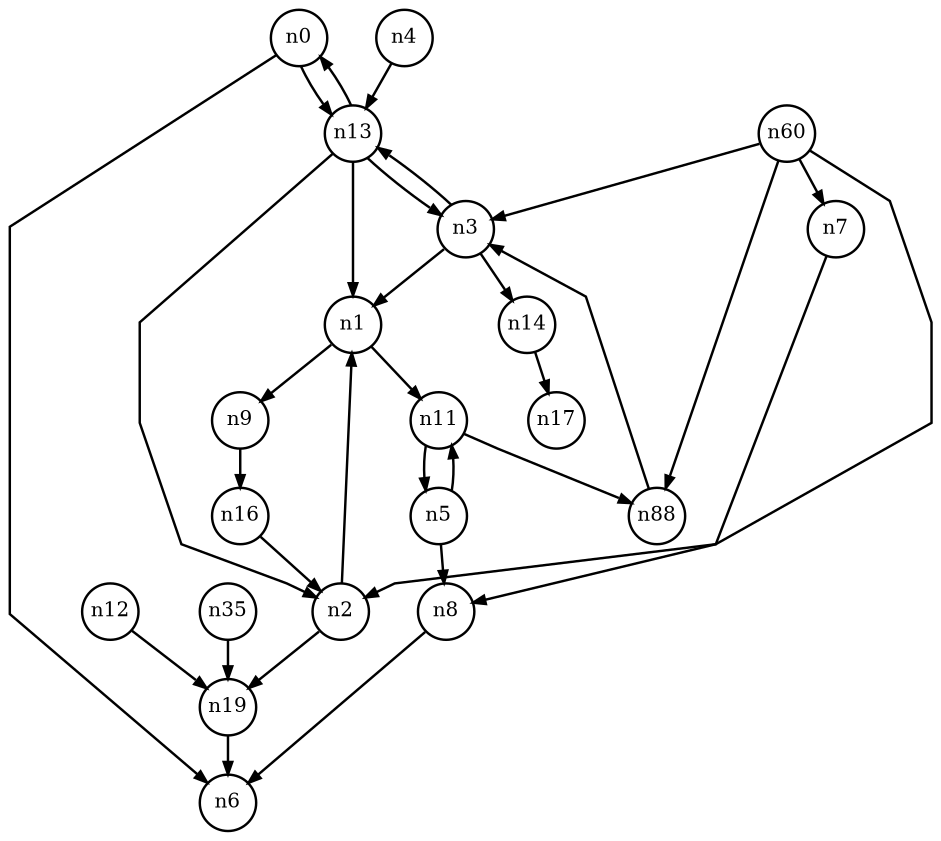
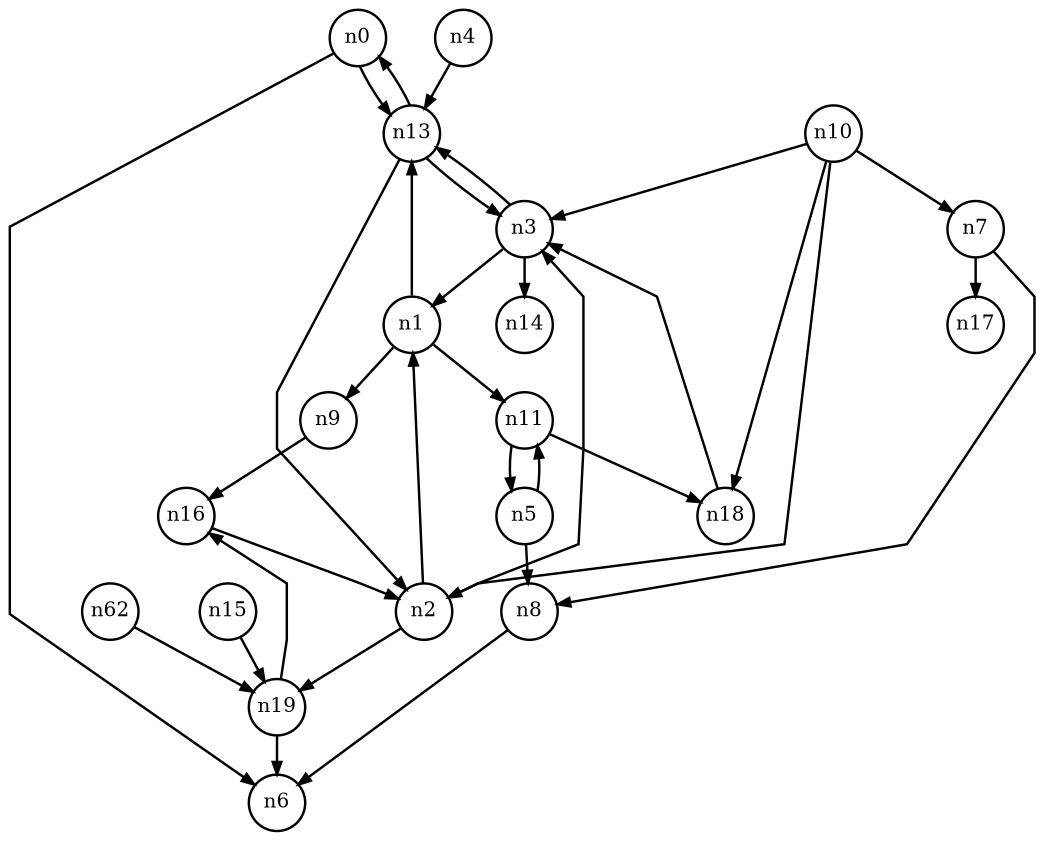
node "n60": label "n60" -> "n10"
edge "n13" -> "n1": reversed
edge "n14" -> "n17": now "n7" -> "n17"
edge "n2" -> "n3": added
node "n88": label "n88" -> "n18"
edge "n19" -> "n16": added
node "n12": label "n12" -> "n62"
node "n35": label "n35" -> "n15"
